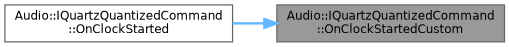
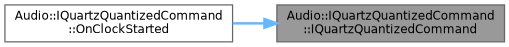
node "Audio::IQuartzQuantizedCommand ::OnClockStartedCustom": label "Audio::IQuartzQuantizedCommand ::OnClockStartedCustom" -> "Audio::IQuartzQuantizedCommand ::IQuartzQuantizedCommand"
